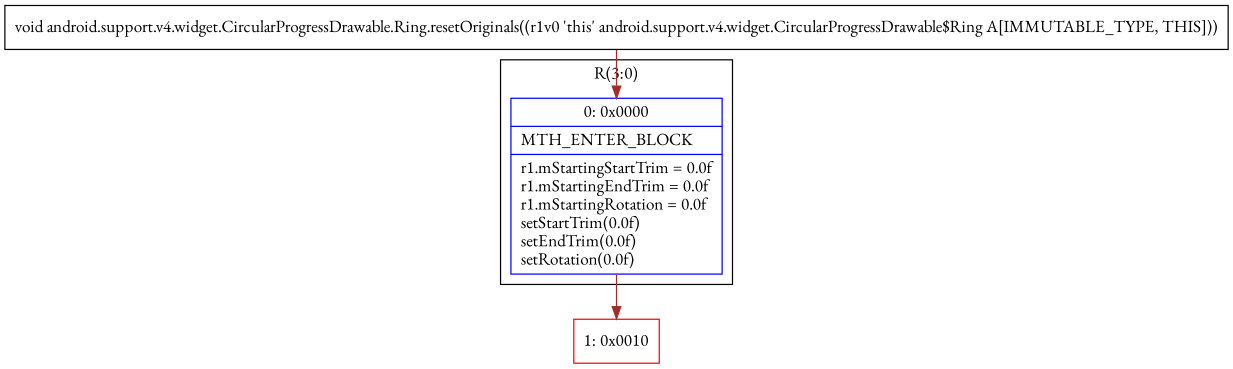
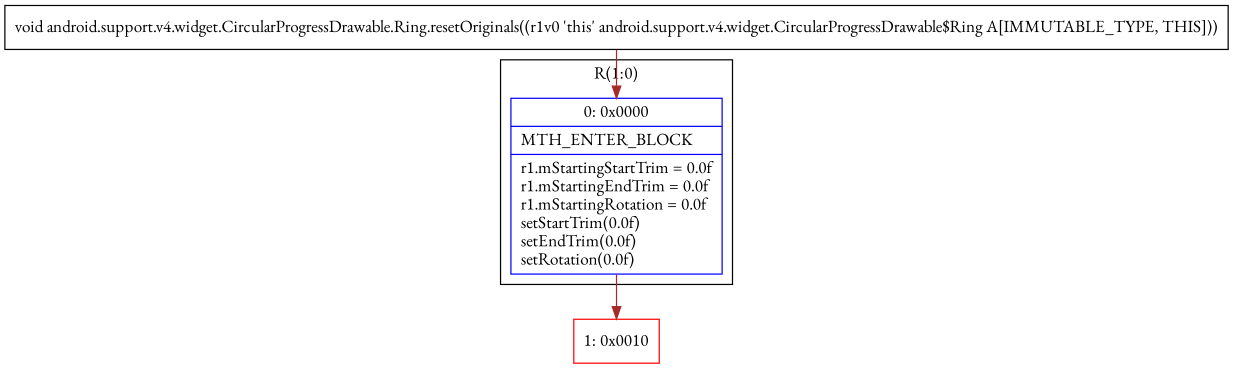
cluster "R(3:0)": label "R(3:0)" -> "R(1:0)"
